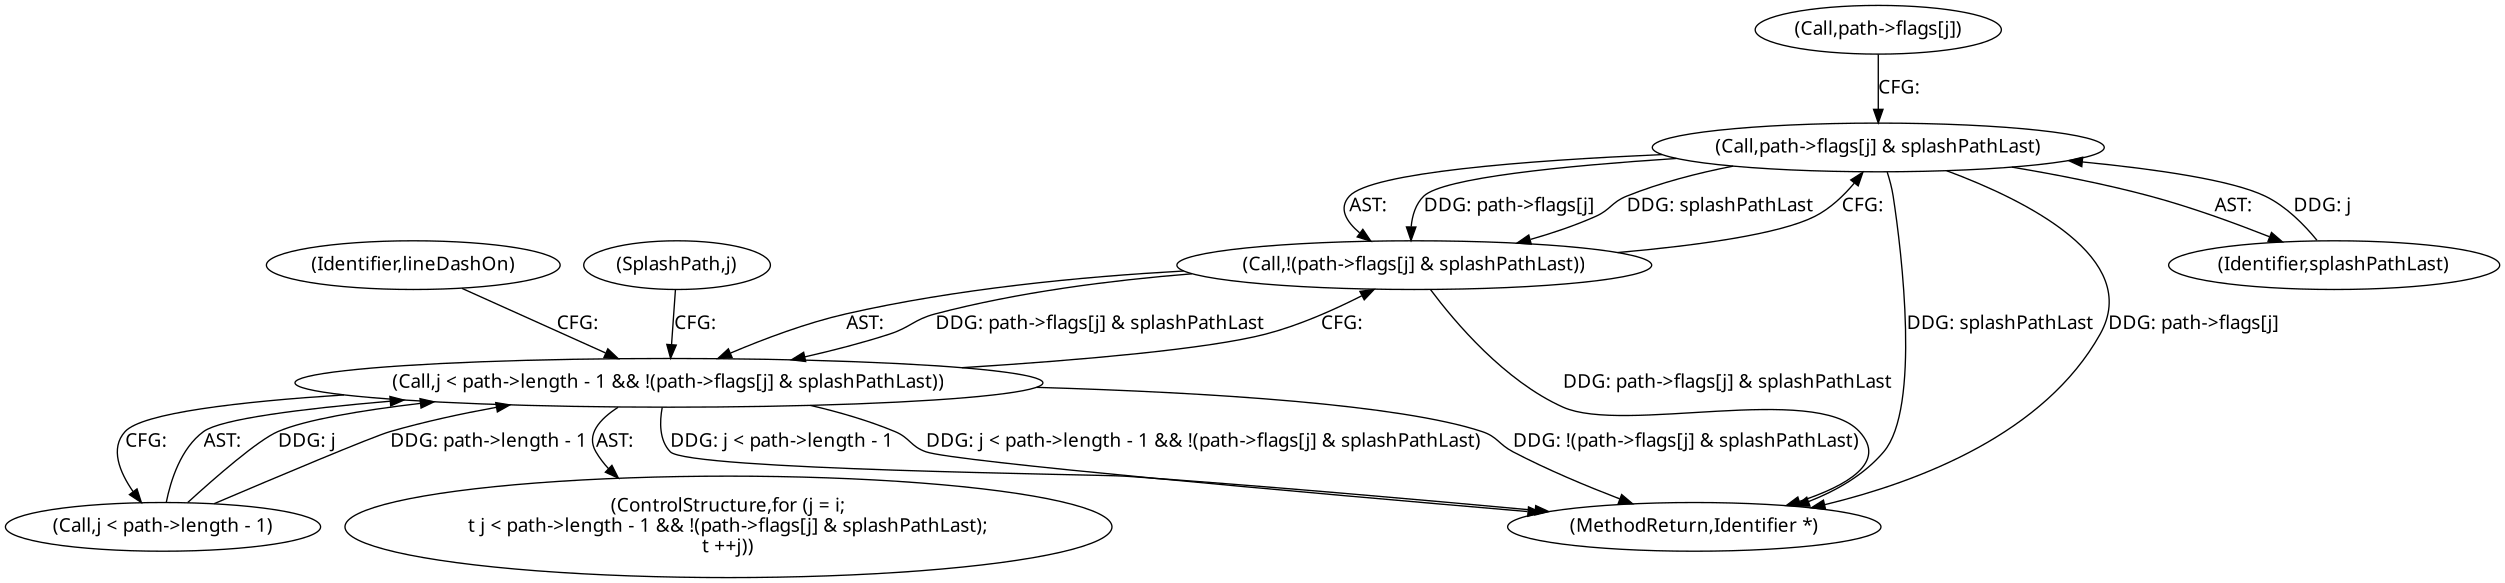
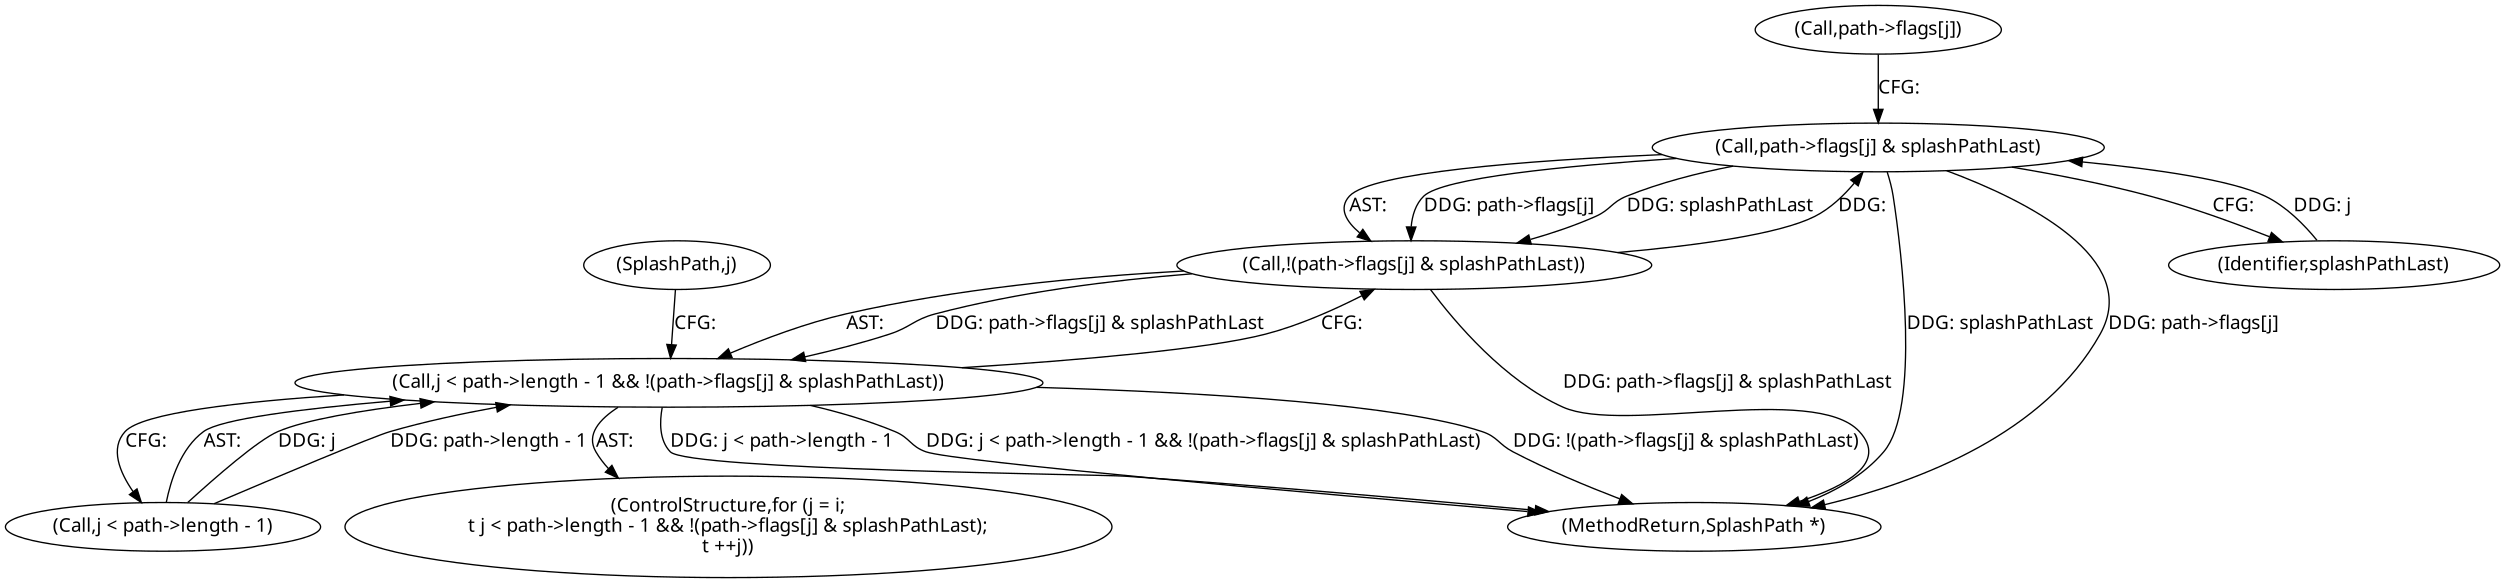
edge "(Call,!(path->flags[j] & splashPathLast))" -> "(Call,path->flags[j] & splashPathLast)": label "CFG: " -> "DDG: "
edge "(Call,path->flags[j] & splashPathLast)" -> "(Identifier,splashPathLast)": label "AST: " -> "CFG: "
node "(Identifier,lineDashOn)": removed
node "(MethodReturn,Identifier *)": label "(MethodReturn,Identifier *)" -> "(MethodReturn,SplashPath *)"
